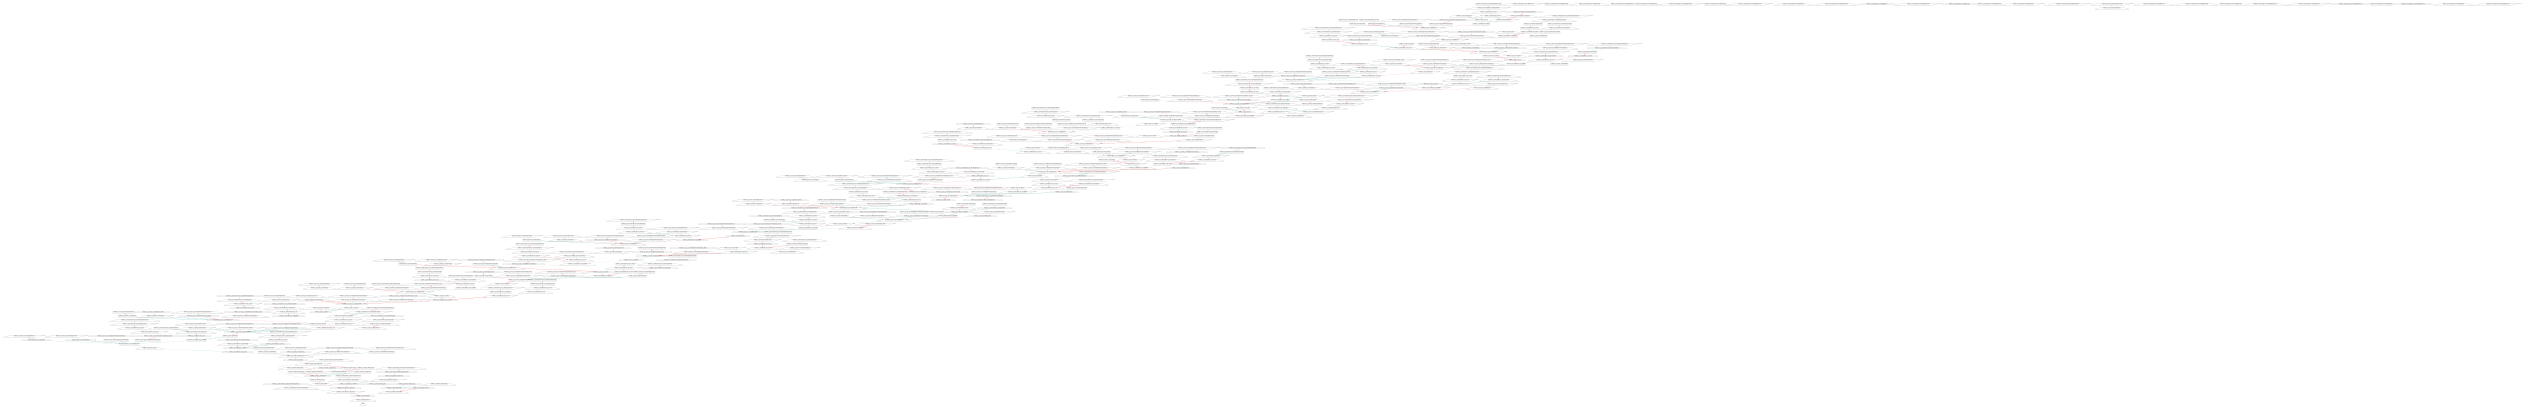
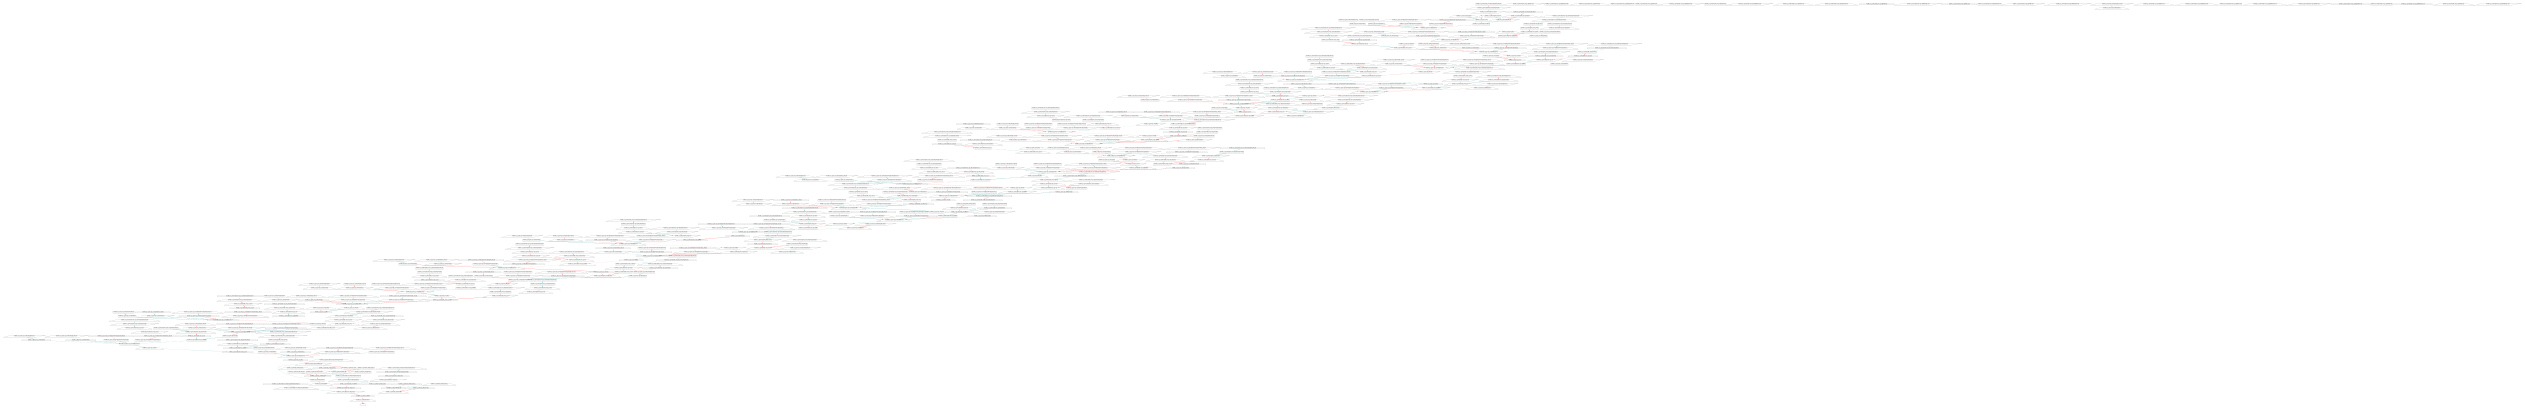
node "mobilenet_1.00_128/nncf_wrapper_conv_dw_5/depthwise": added
